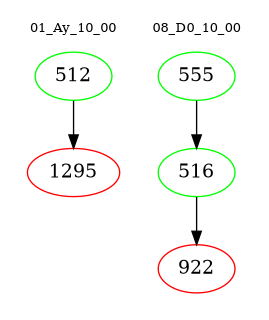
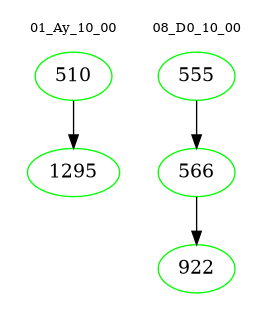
node "512": label "512" -> "510"
node "1295": color red -> green
node "516": label "516" -> "566"
node "922": color red -> green
